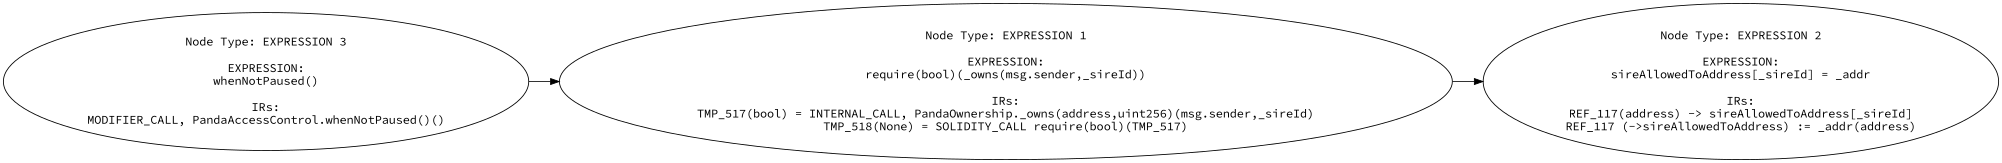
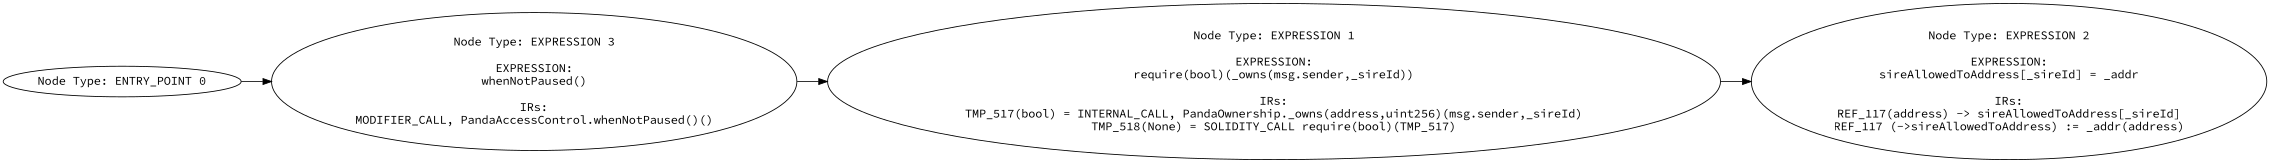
node "Node Type: ENTRY_POINT 0": added
